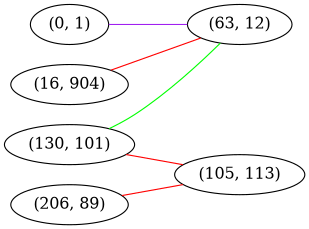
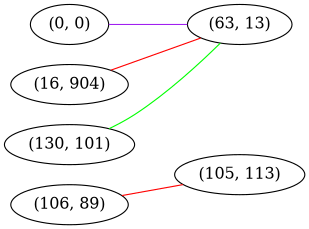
node "(0, 1)": label "(0, 1)" -> "(0, 0)"
node "(63, 12)": label "(63, 12)" -> "(63, 13)"
edge "(130, 101)" -- "(105, 113)": removed
node "(206, 89)": label "(206, 89)" -> "(106, 89)"
